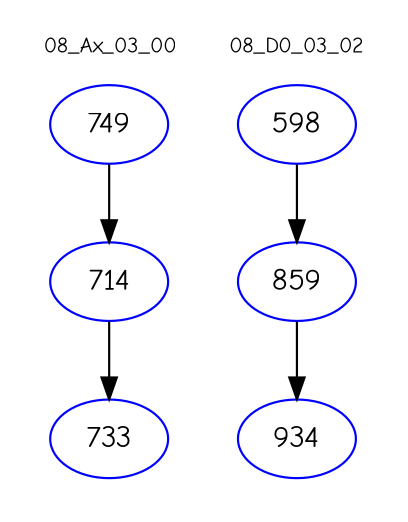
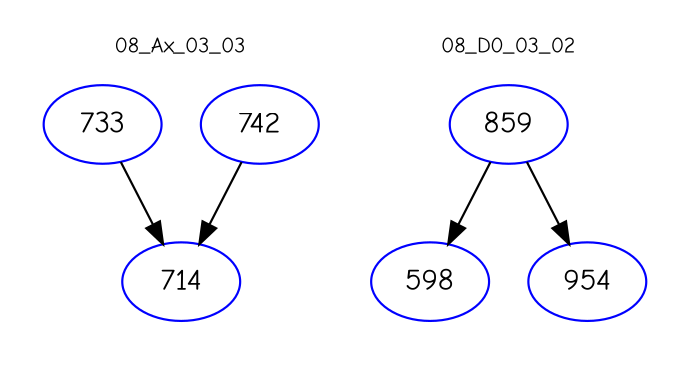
cluster "08_Ax_03_00": label "08_Ax_03_00" -> "08_Ax_03_03"
node "749": label "749" -> "742"
edge "598" -> "859": reversed
edge "714" -> "733": reversed
node "934": label "934" -> "954"
